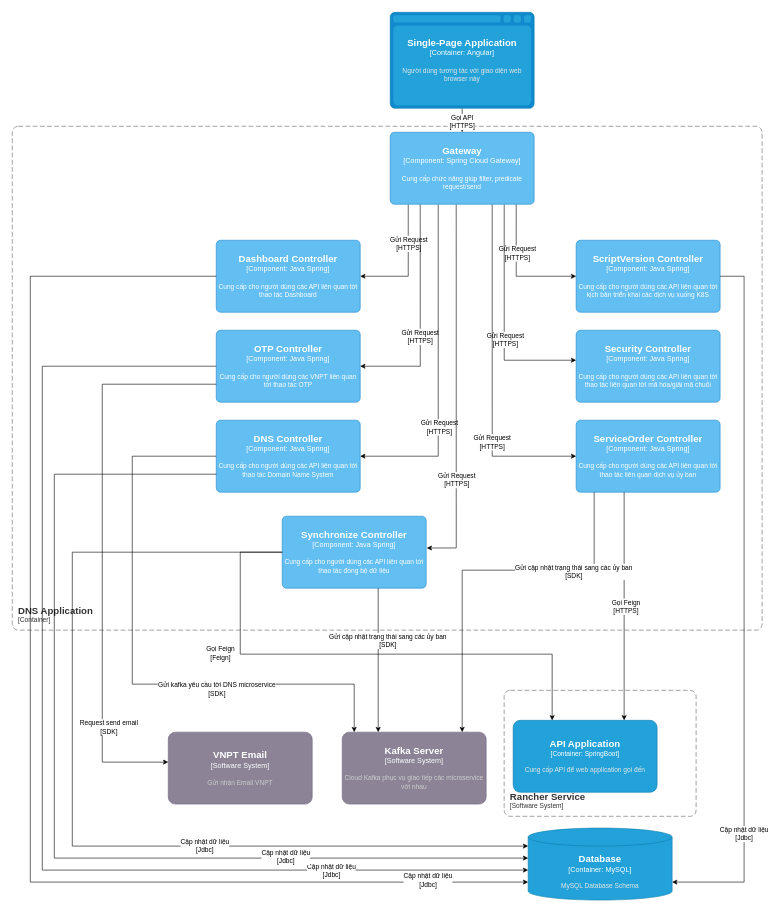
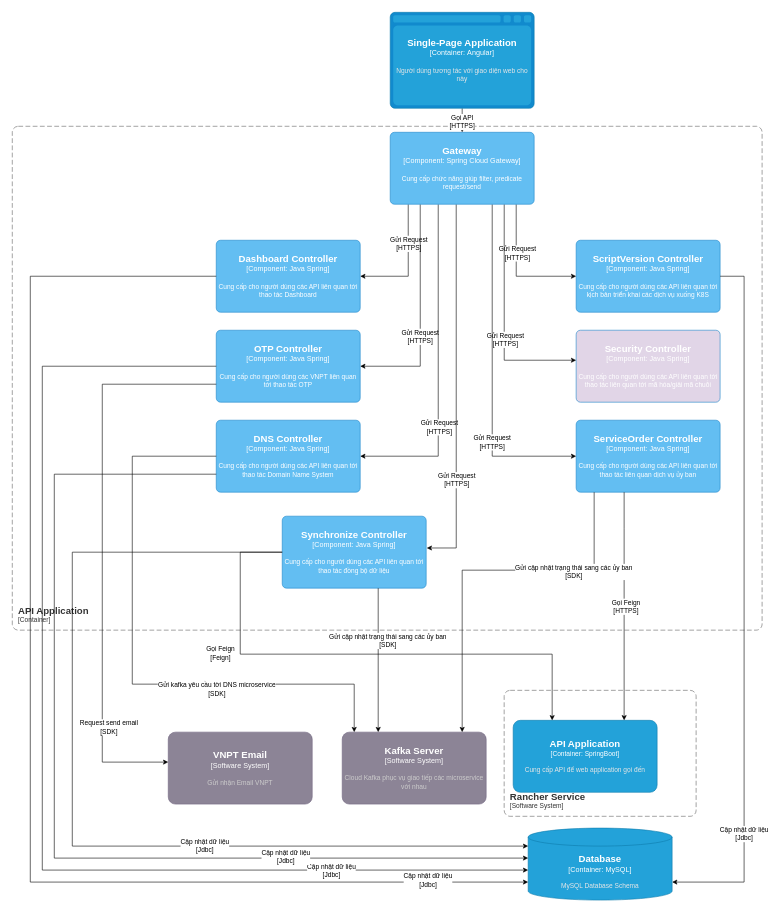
node "Single-Page Application [Container: Angular] Người dùng tương tác với giao diện web browser này": label "Single-Page Application [Container: Angular] Người dùng tương tác với giao diện web browser này" -> "Single-Page Application [Container: Angular] Người dùng tương tác với giao diện web cho này"
node "Security Controller [Component: Java Spring] Cung cấp cho người dùng các API liên quan tới thao tác liên quan tới mã hóa/giải mã chuỗi": fillcolor #63bef2 -> #e1d5e7
node "DNS Application [Container]": label "DNS Application [Container]" -> "API Application [Container]"
